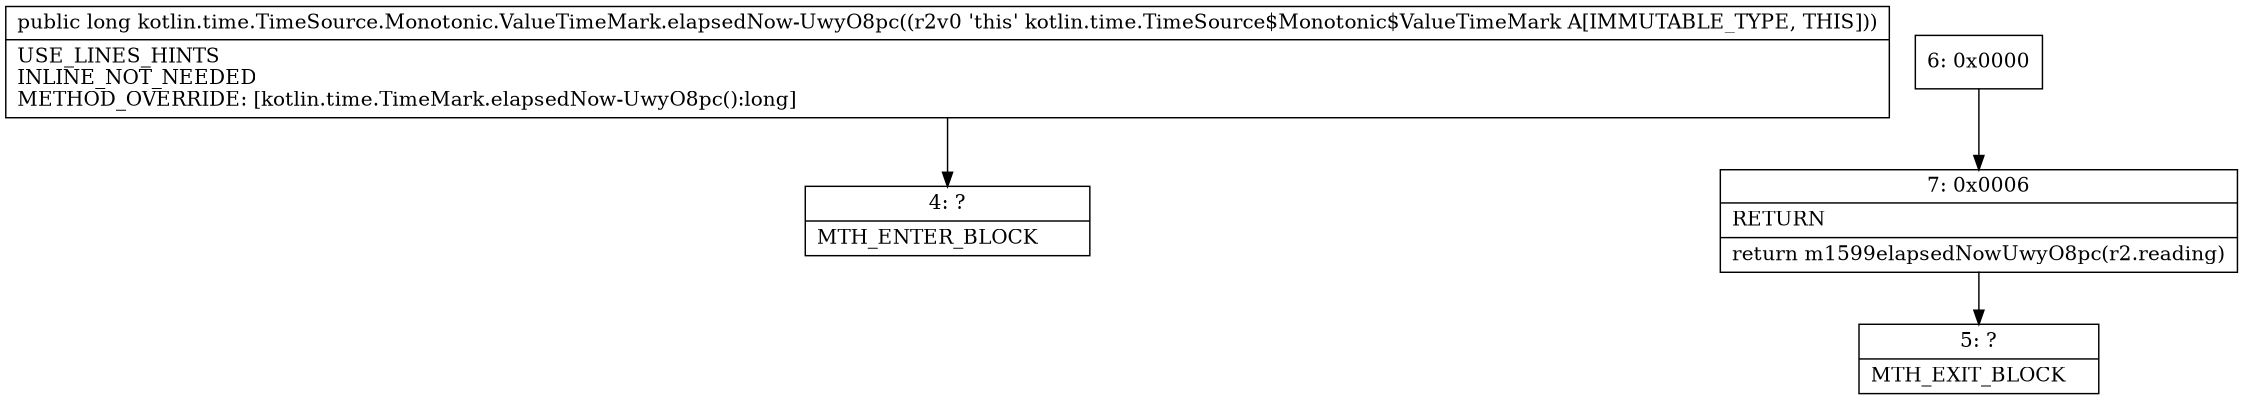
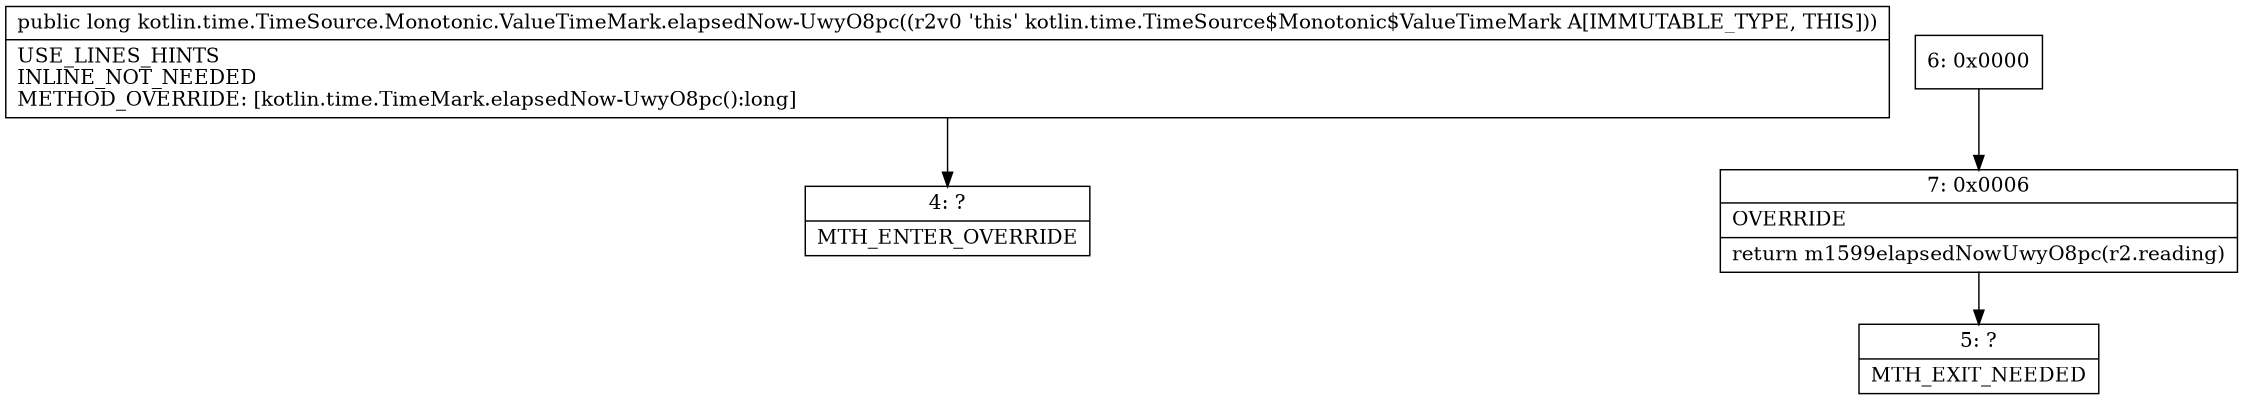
node "7: 0x0006": text "RETURN" -> "OVERRIDE"
node "4: ?": text "MTH_ENTER_BLOCK" -> "MTH_ENTER_OVERRIDE"
node "5: ?": text "MTH_EXIT_BLOCK" -> "MTH_EXIT_NEEDED"
